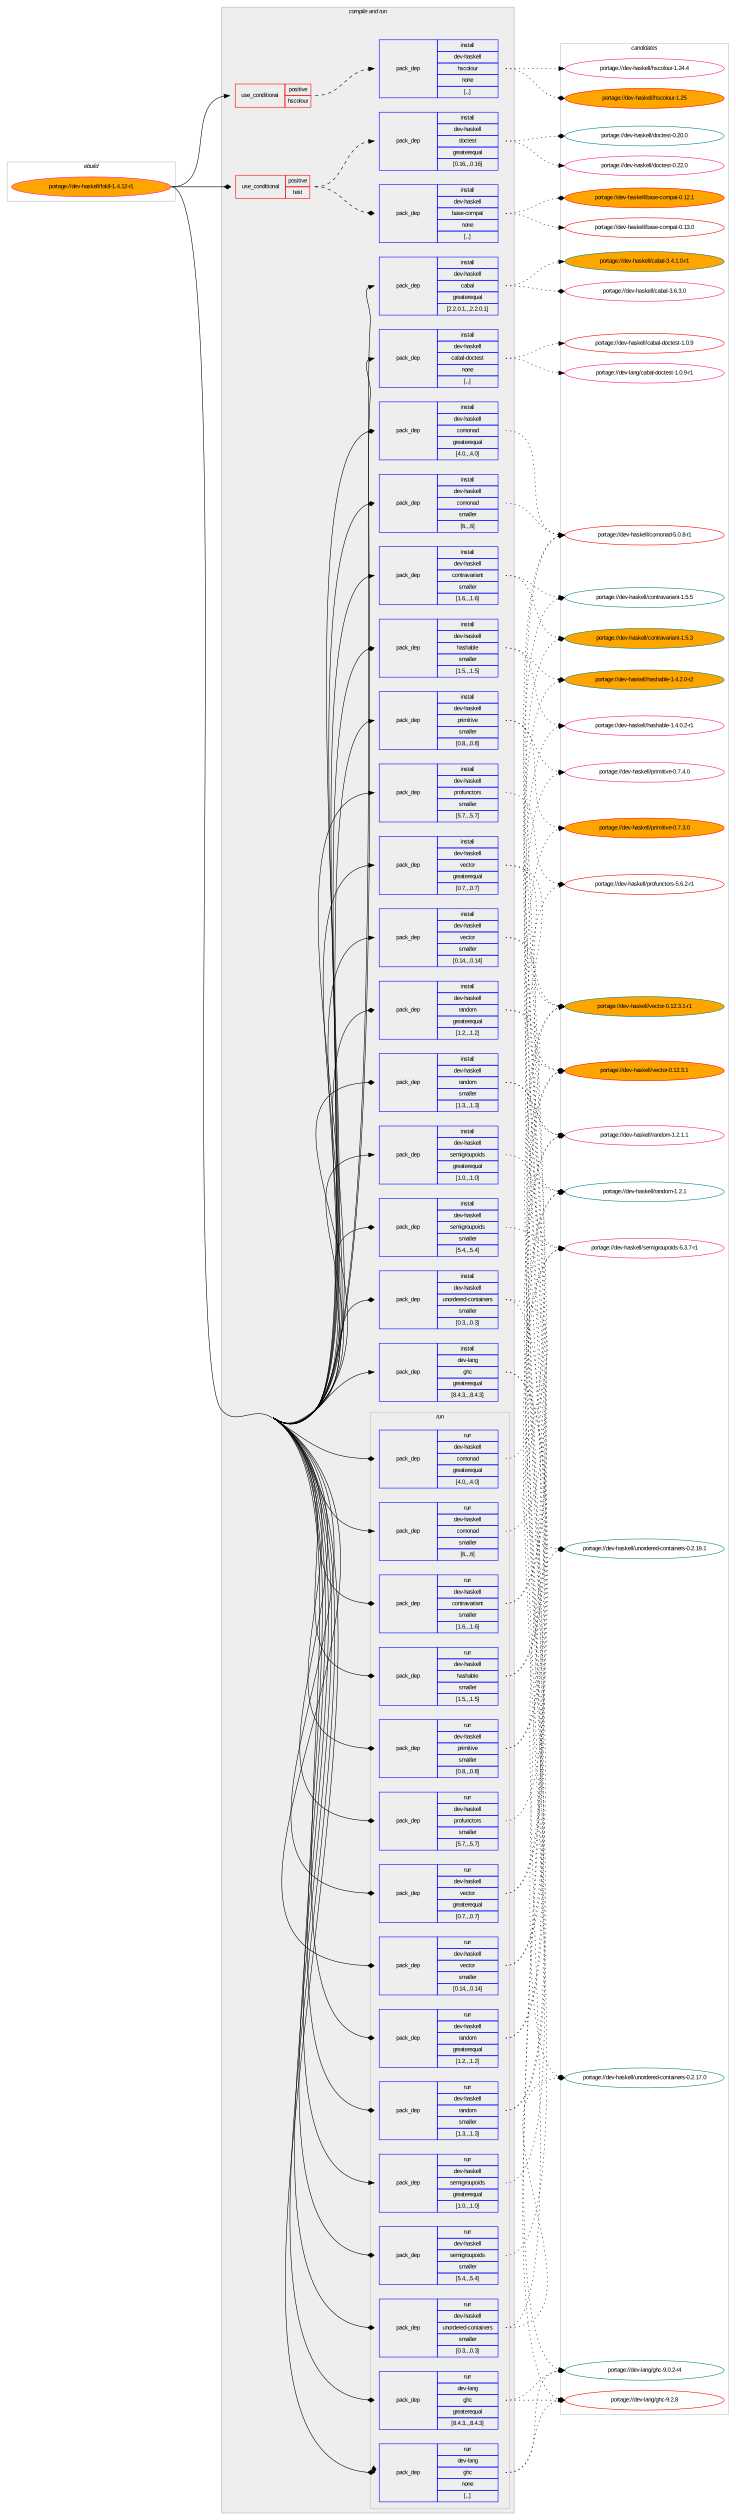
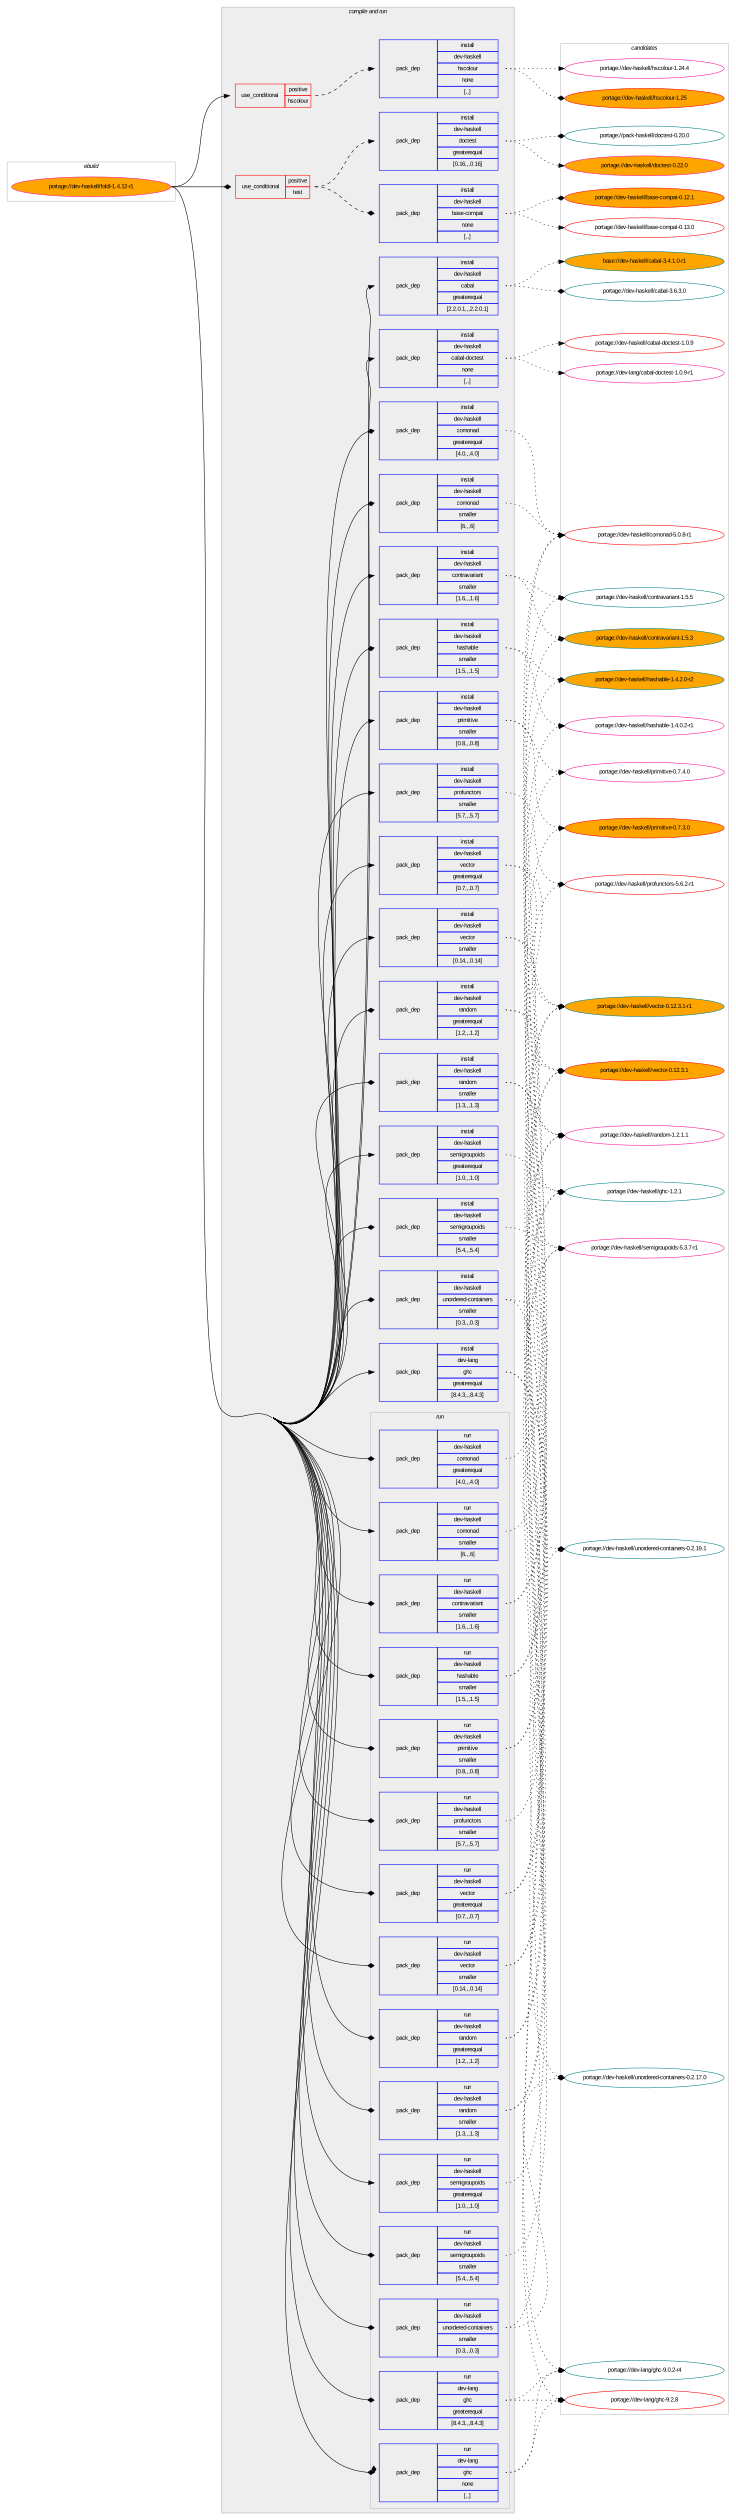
node "portage://dev-haskell/doctest-0.20.0": label "portage://dev-haskell/doctest-0.20.0" -> "portage://pack-haskell/doctest-0.20.0"
node "portage://dev-haskell/doctest-0.22.0": fillcolor white -> orange
node "portage://dev-haskell/cabal-3.4.1.0-r1": label "portage://dev-haskell/cabal-3.4.1.0-r1" -> "base://dev-haskell/cabal-3.4.1.0-r1"
node "portage://dev-haskell/cabal-3.6.3.0": color deeppink -> teal
node "portage://dev-haskell/random-1.2.1": label "portage://dev-haskell/random-1.2.1" -> "portage://dev-haskell/ghc-1.2.1"
